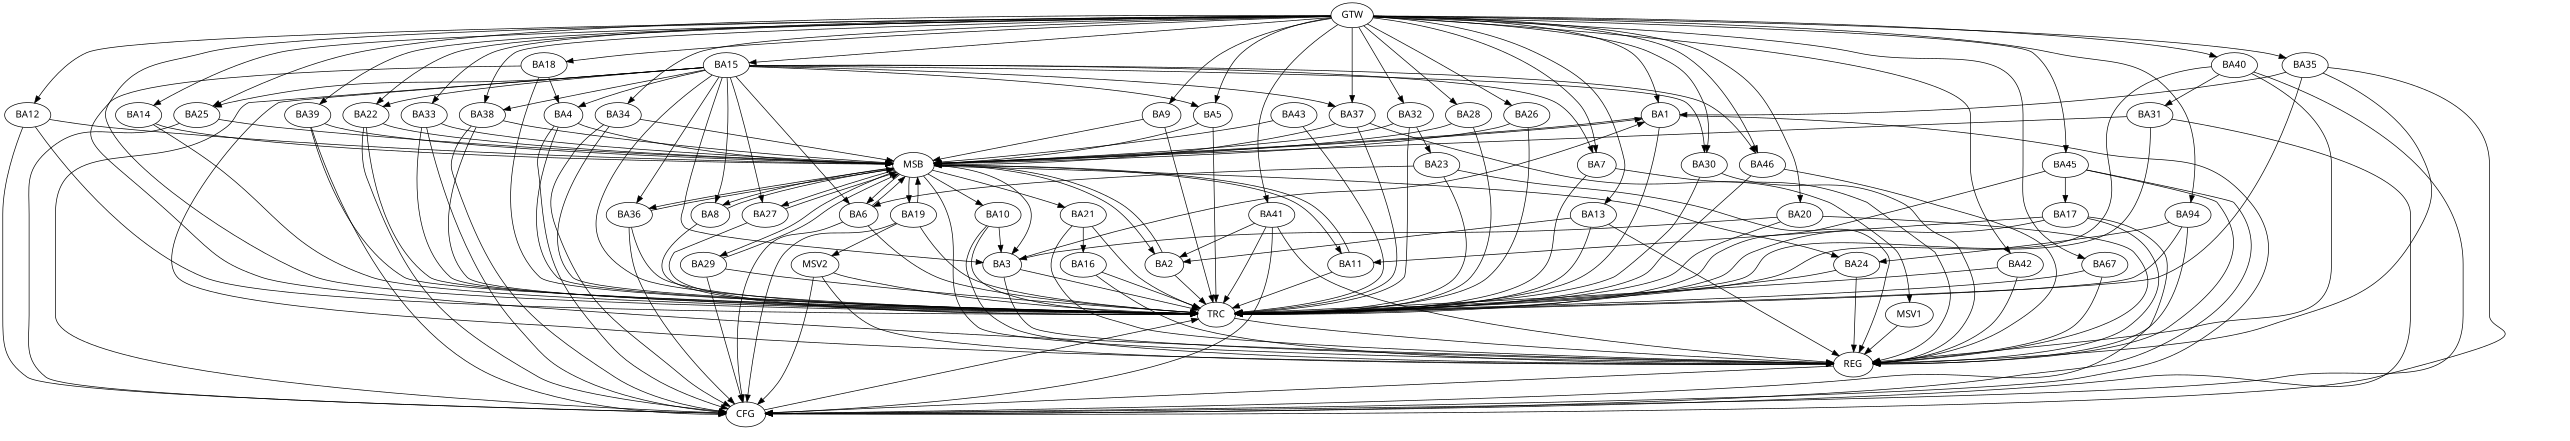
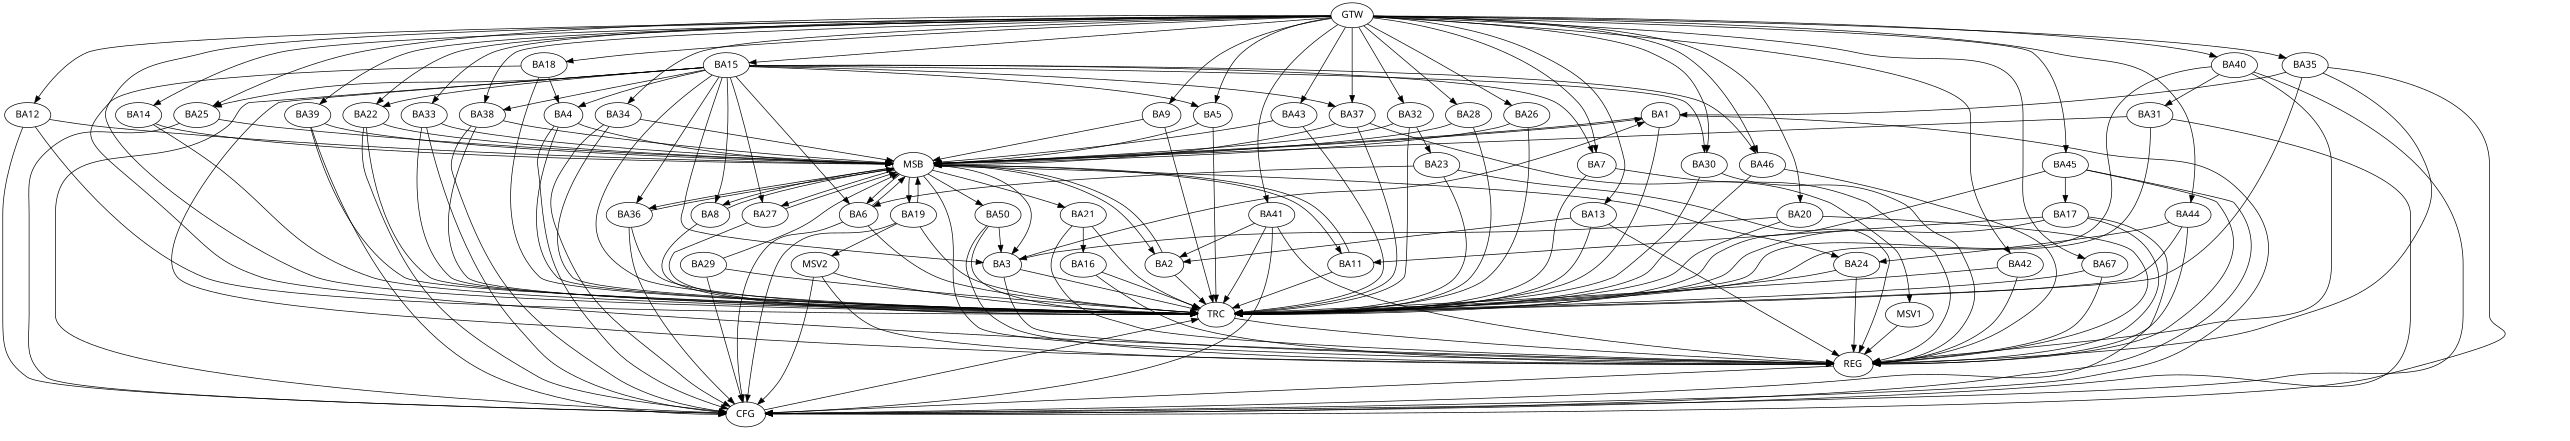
edge "GTW" -> "BA1": now "GTW" -> "BA43"
edge "MSB" -> "BA29": removed
node "BA10": label "BA10" -> "BA50"
node "BA94": label "BA94" -> "BA44"
